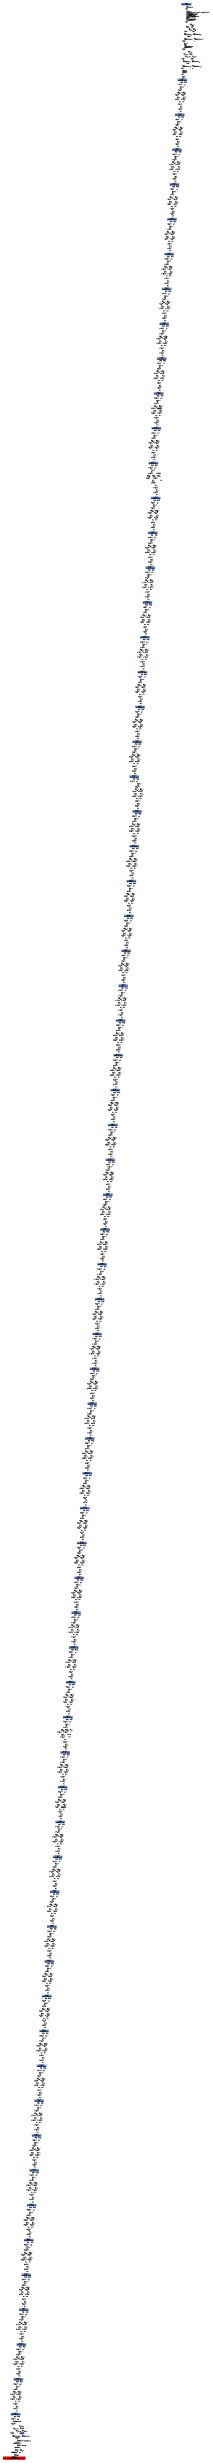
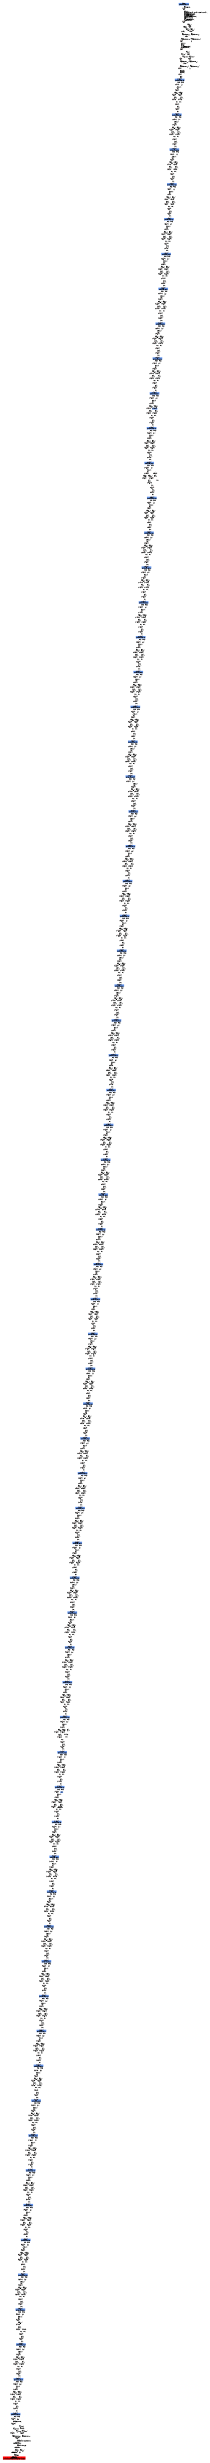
node "69144": fillcolor white -> cornflowerblue
node "69613 @ N51 main": removed
node "69688 @ N57 main": fillcolor cornflowerblue -> white
